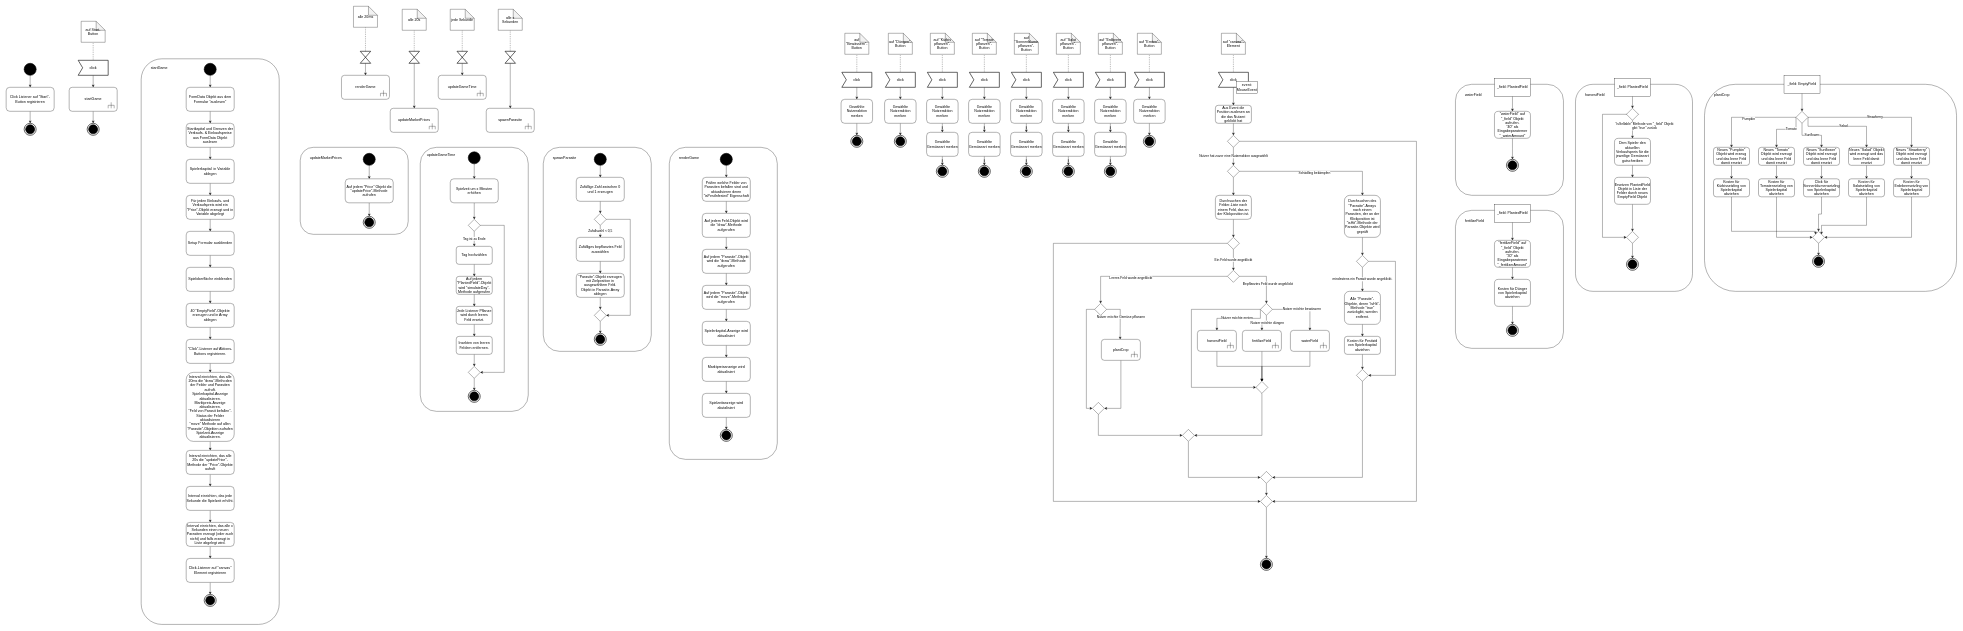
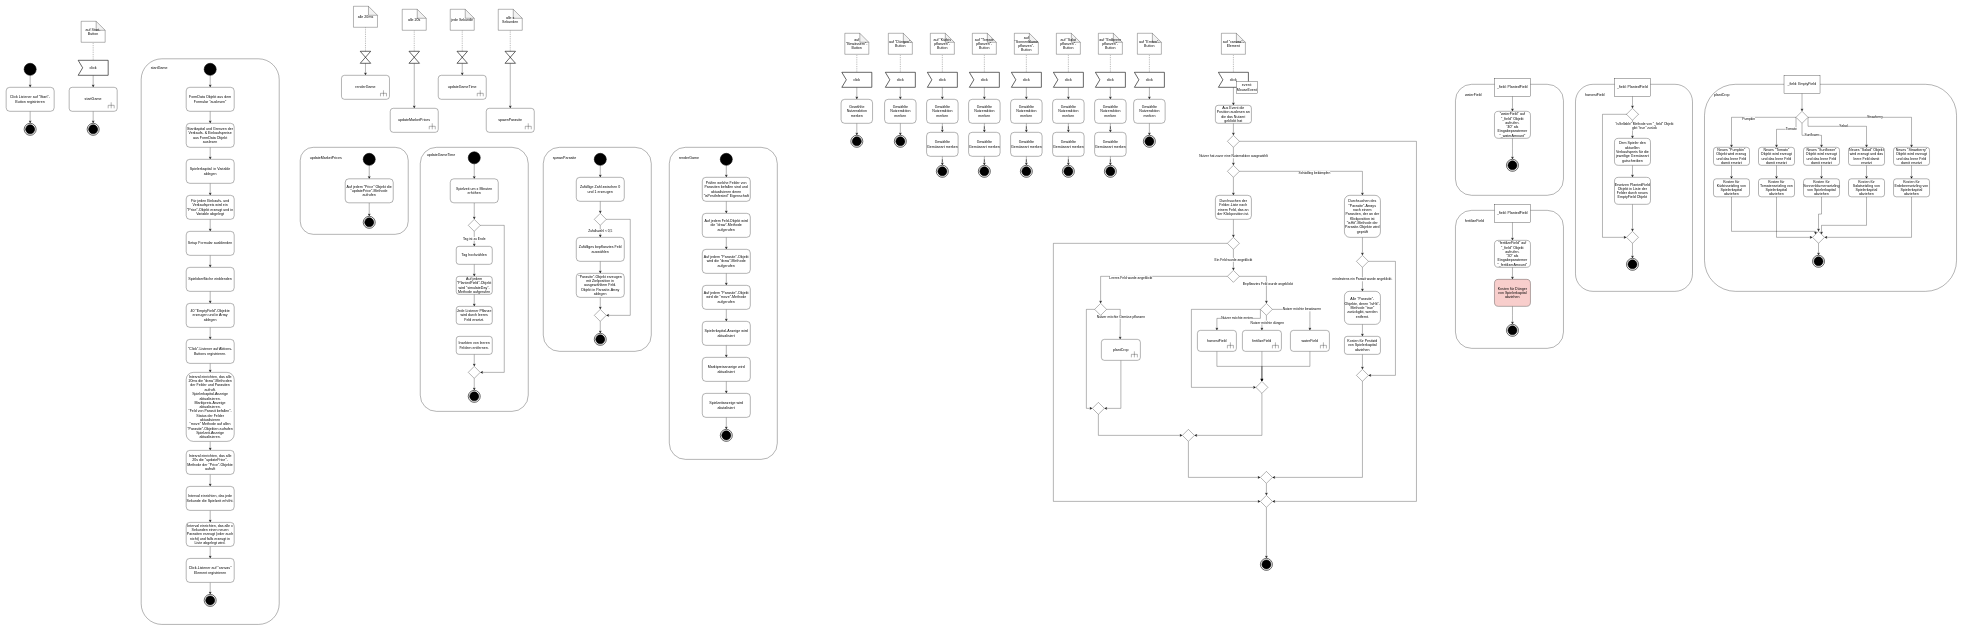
node "Click für Sonnenblumensetzling von Spielerkapital abziehen": label "Click für Sonnenblumensetzling von Spielerkapital abziehen" -> "Kosten für Sonnenblumensetzling von Spielerkapital abziehen"
node "Kosten für Dünger von Spielerkapital abziehen": fillcolor #ffffff -> #f8cecc
edge "Jede Listener Pflanze wird durch leeres Feld ersetzt." -> "Insekten von leeren Feldern entfernen.": removed
